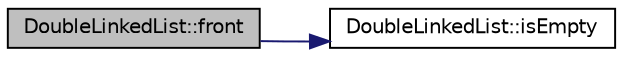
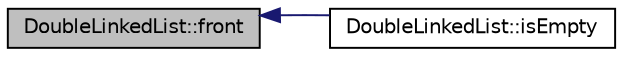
edge "DoubleLinkedList::front" -> "DoubleLinkedList::isEmpty": reversed
